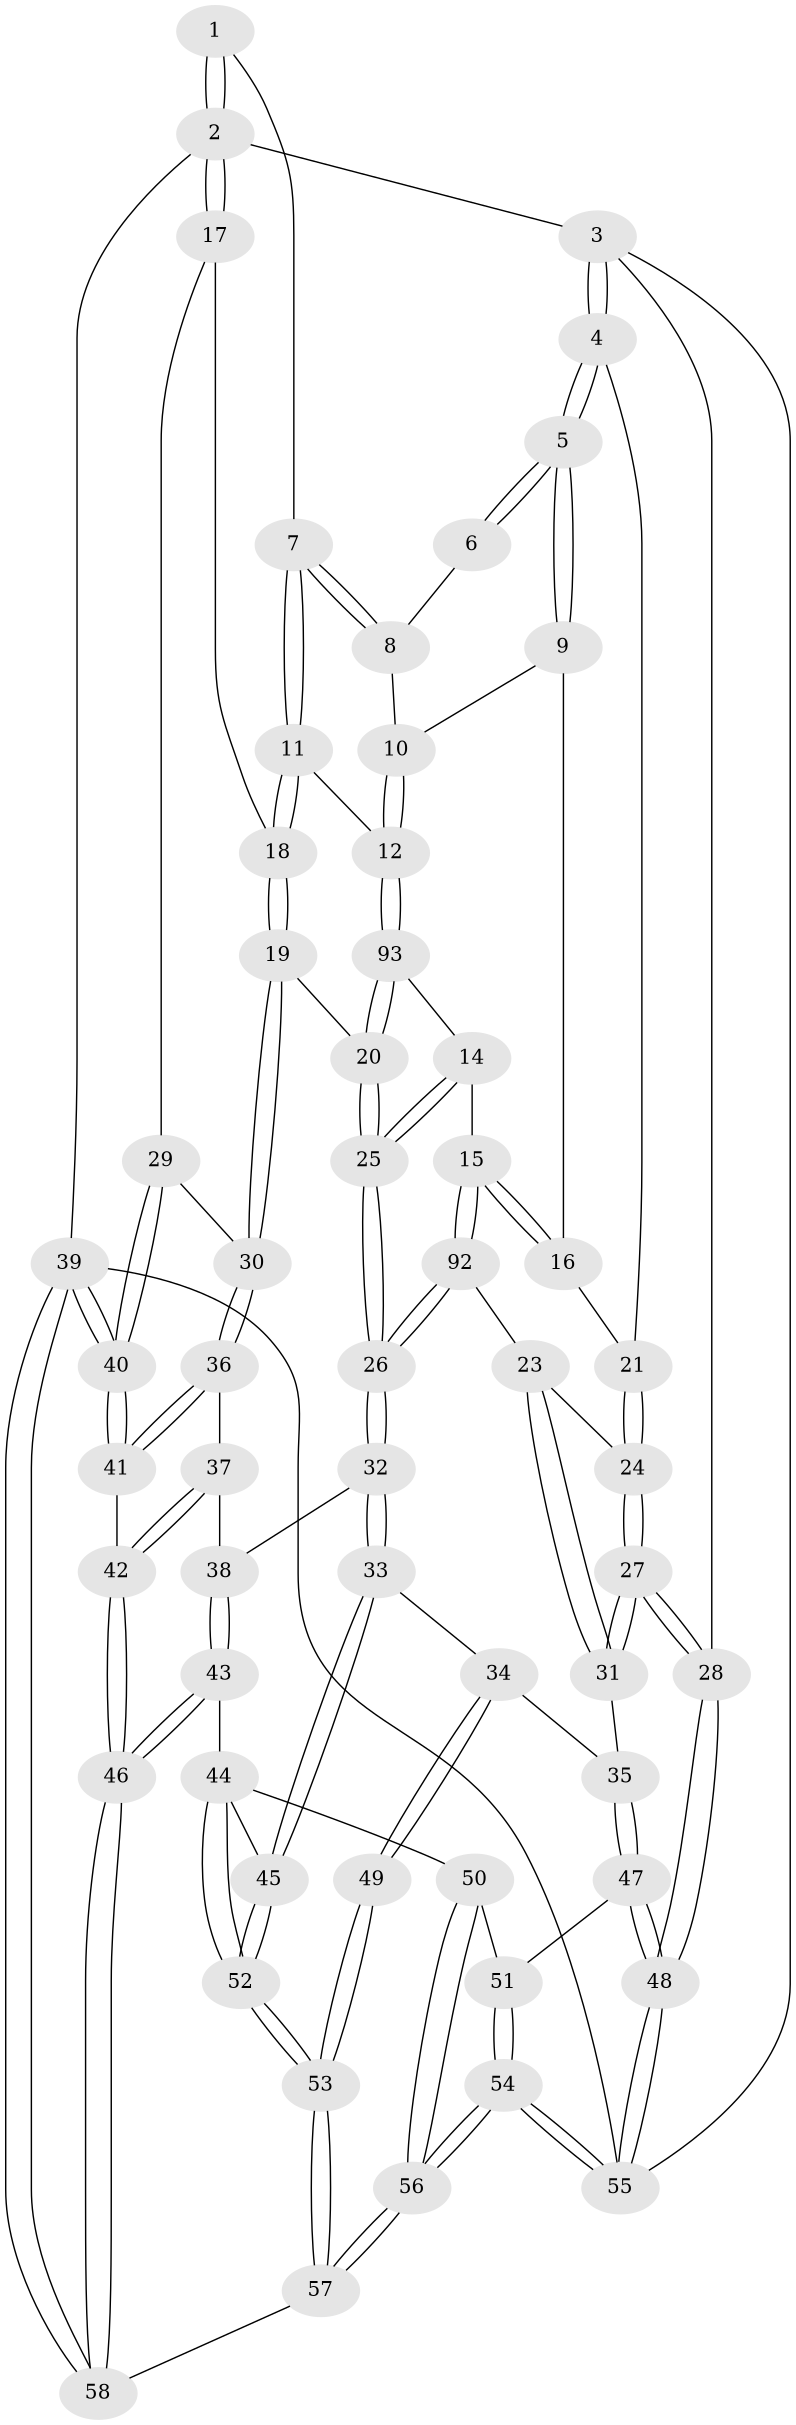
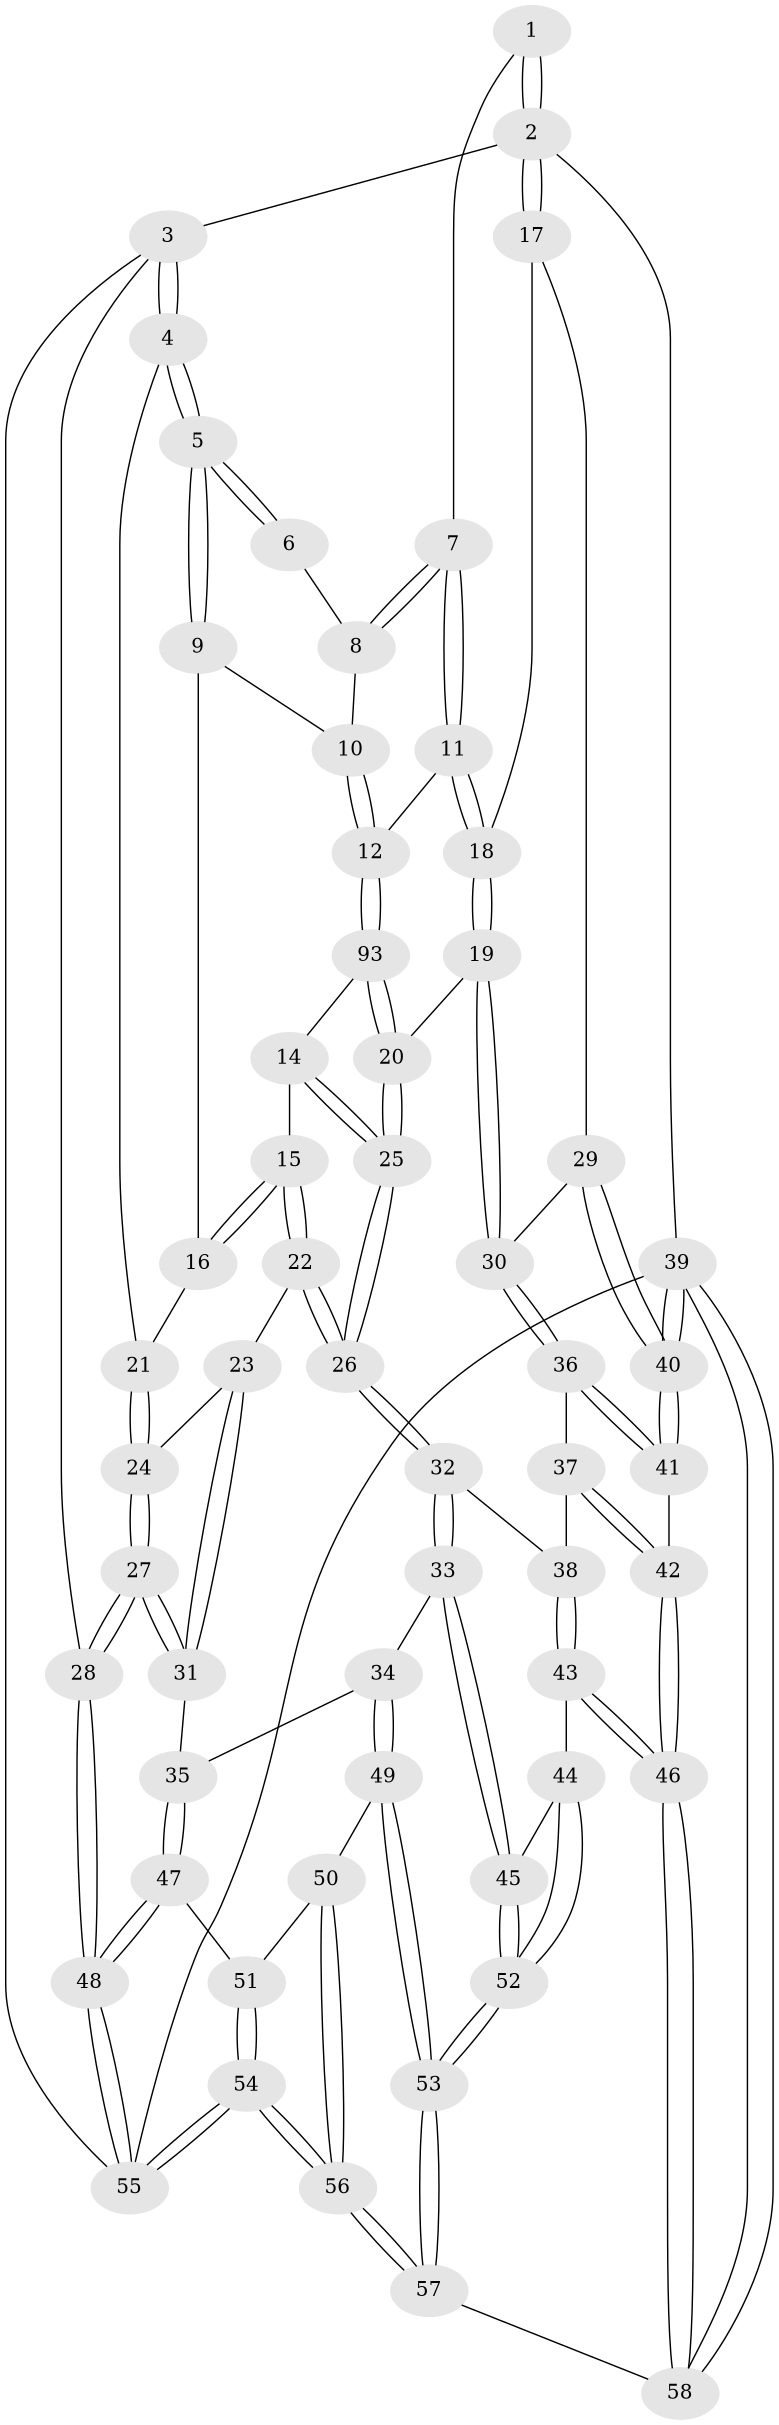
node "92": label "92" -> "22"
edge "44" -- "50": now "49" -- "50"
